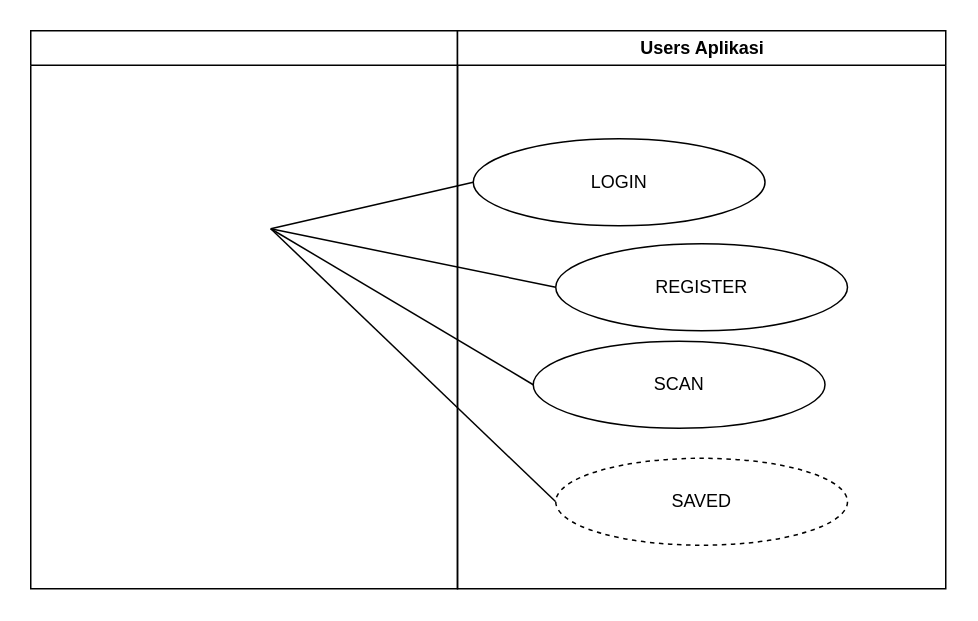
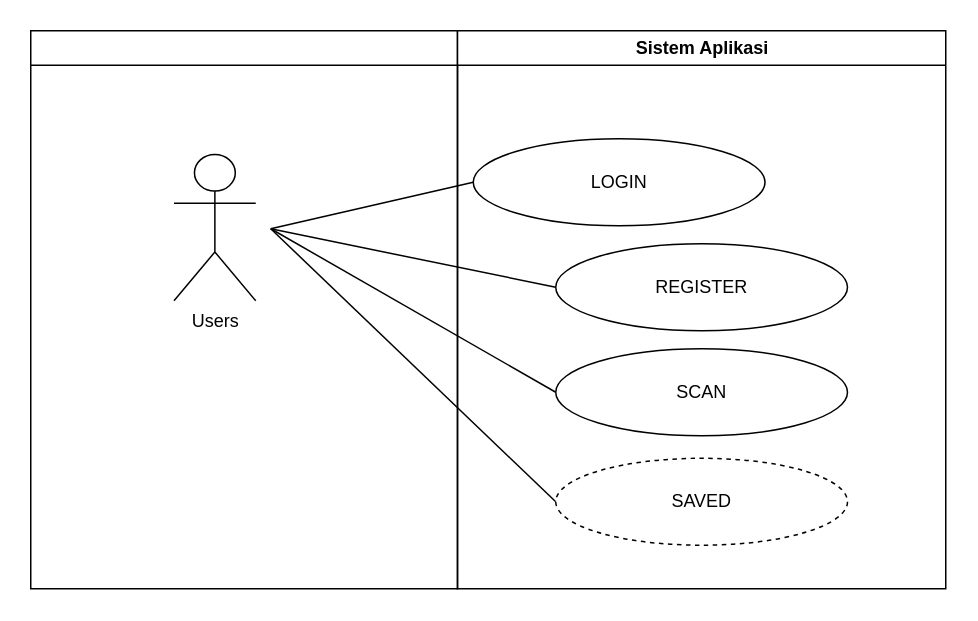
node "Users Aplikasi": label "Users Aplikasi" -> "Sistem Aplikasi"
node "Users": added
node "SCAN": moved (679, 385) -> (702, 392)
